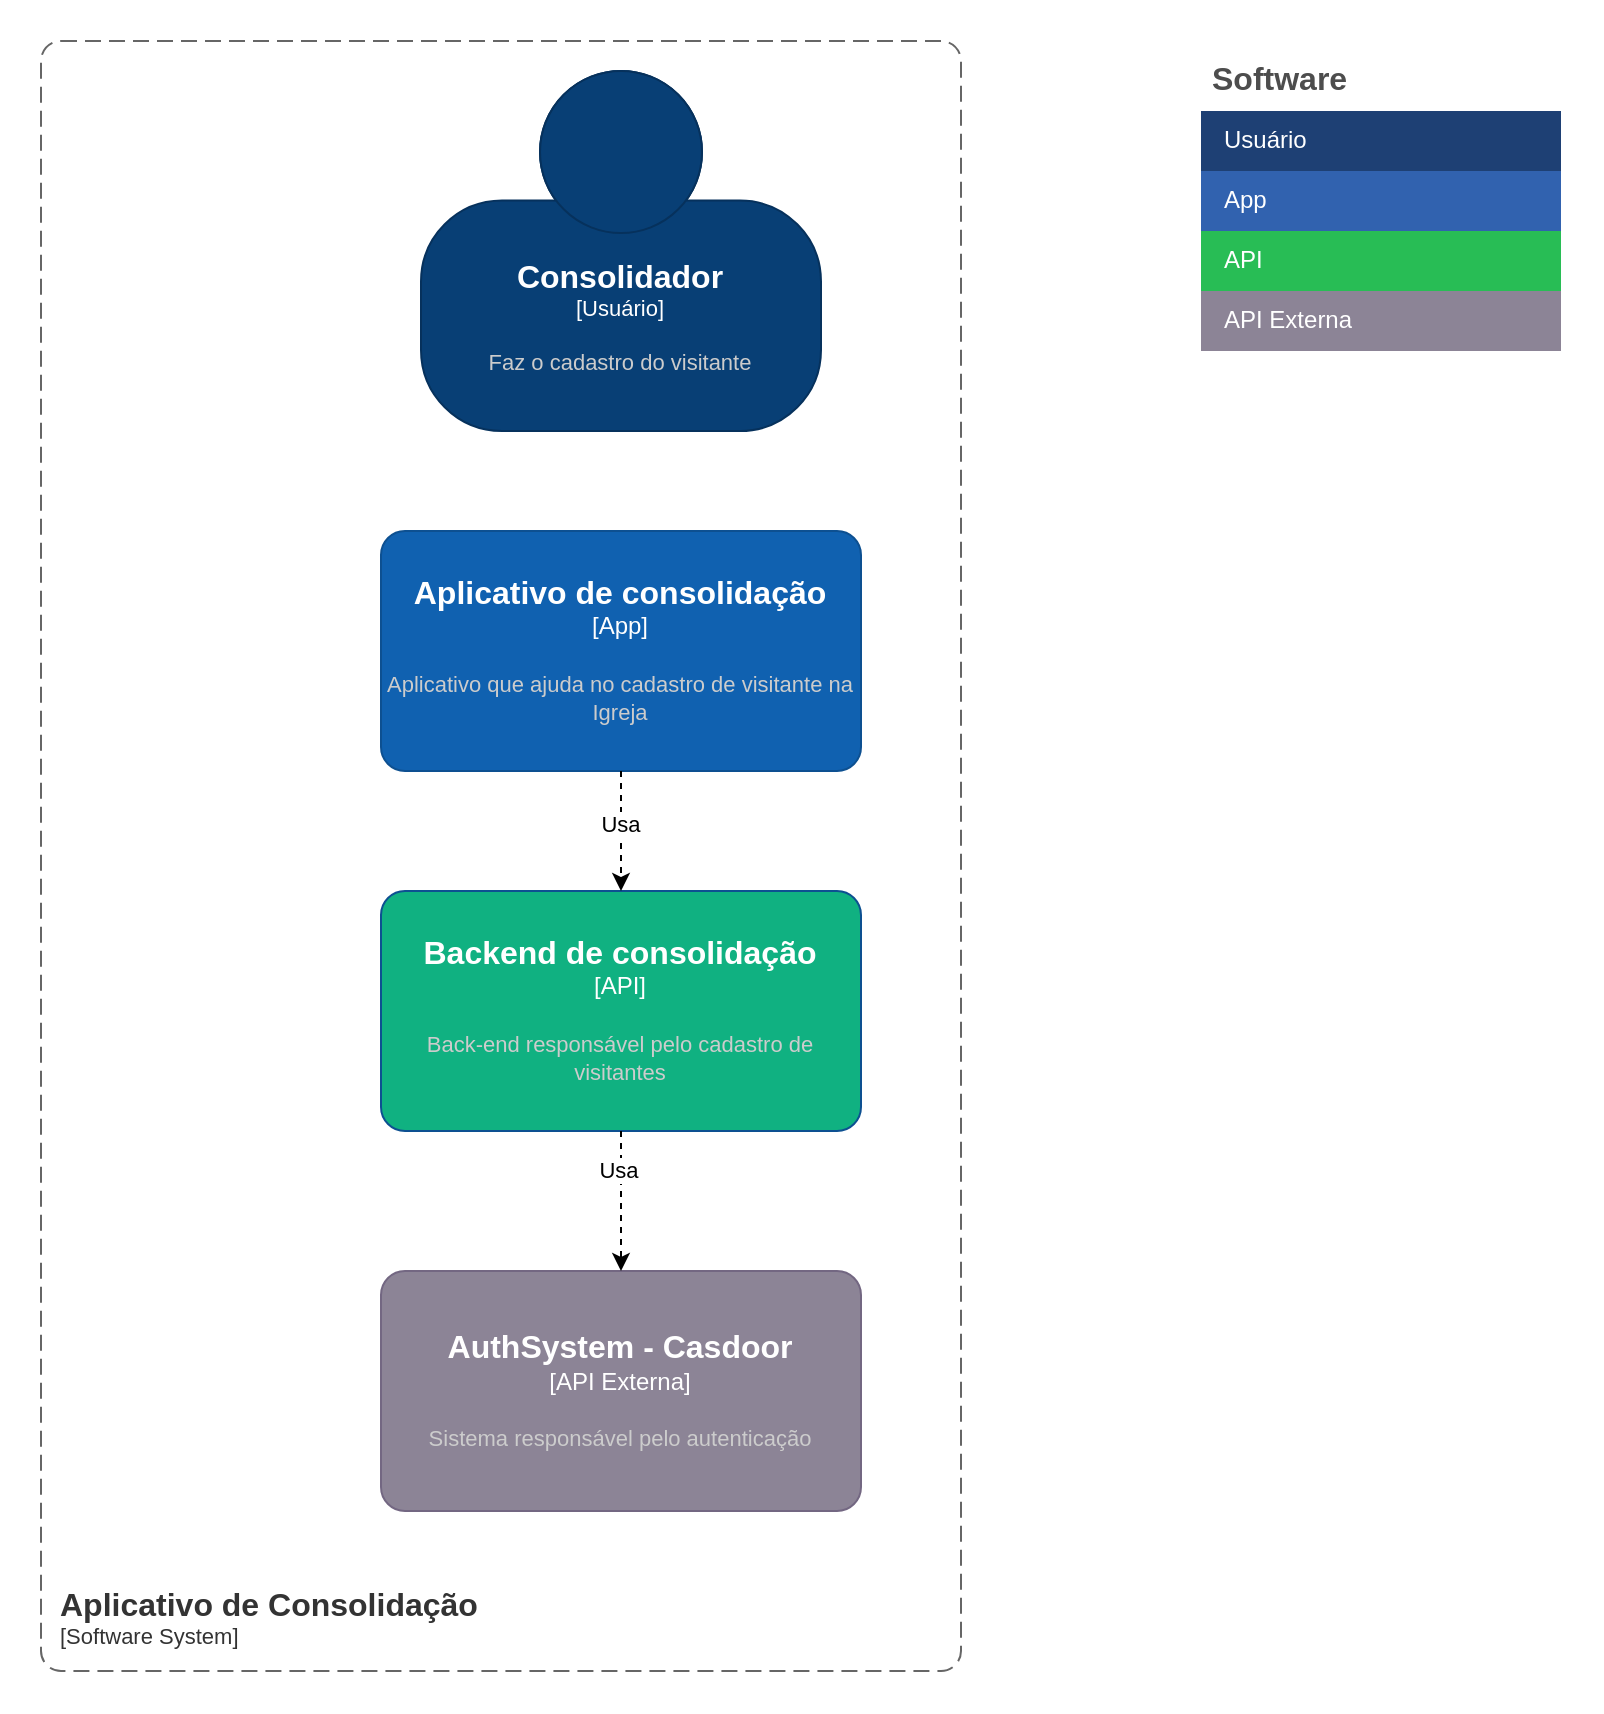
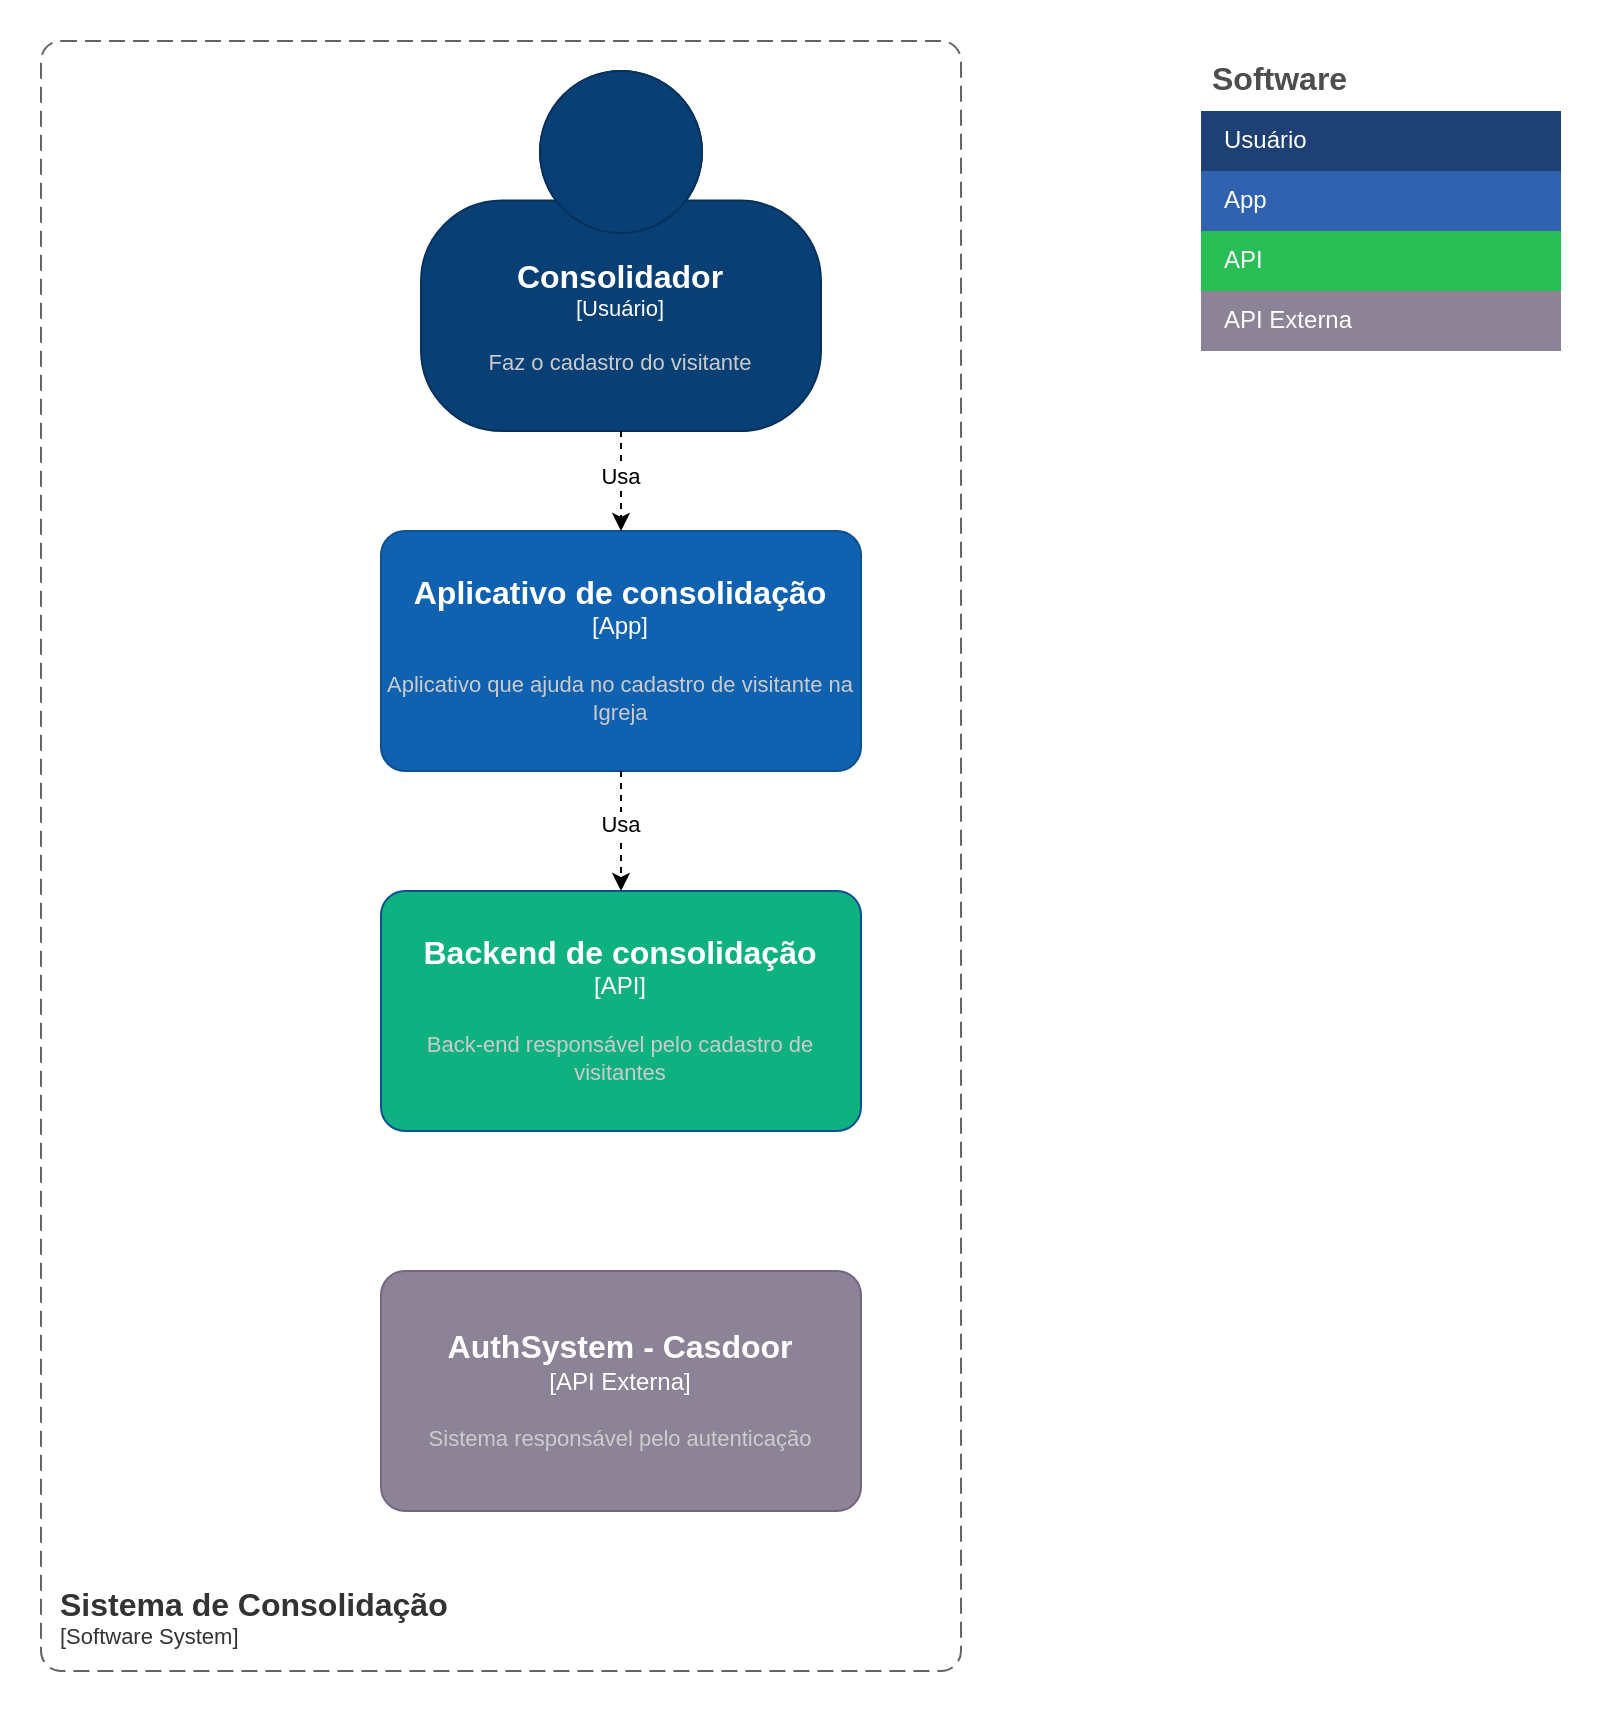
edge "Consolidador [Usuário] Faz o cadastro do visitante" -> "Aplicativo de consolidação [App] Aplicativo que ajuda no cadastro de visitante na Igreja": added, label "Usa"
edge "Backend de consolidação [API] Back-end responsável pelo cadastro de visitantes" -> "AuthSystem - Casdoor [API Externa] Sistema responsável pelo autenticação": removed, label "Usa"
node "Aplicativo de Consolidação [Software System]": label "Aplicativo de Consolidação [Software System]" -> "Sistema de Consolidação [Software System]"
